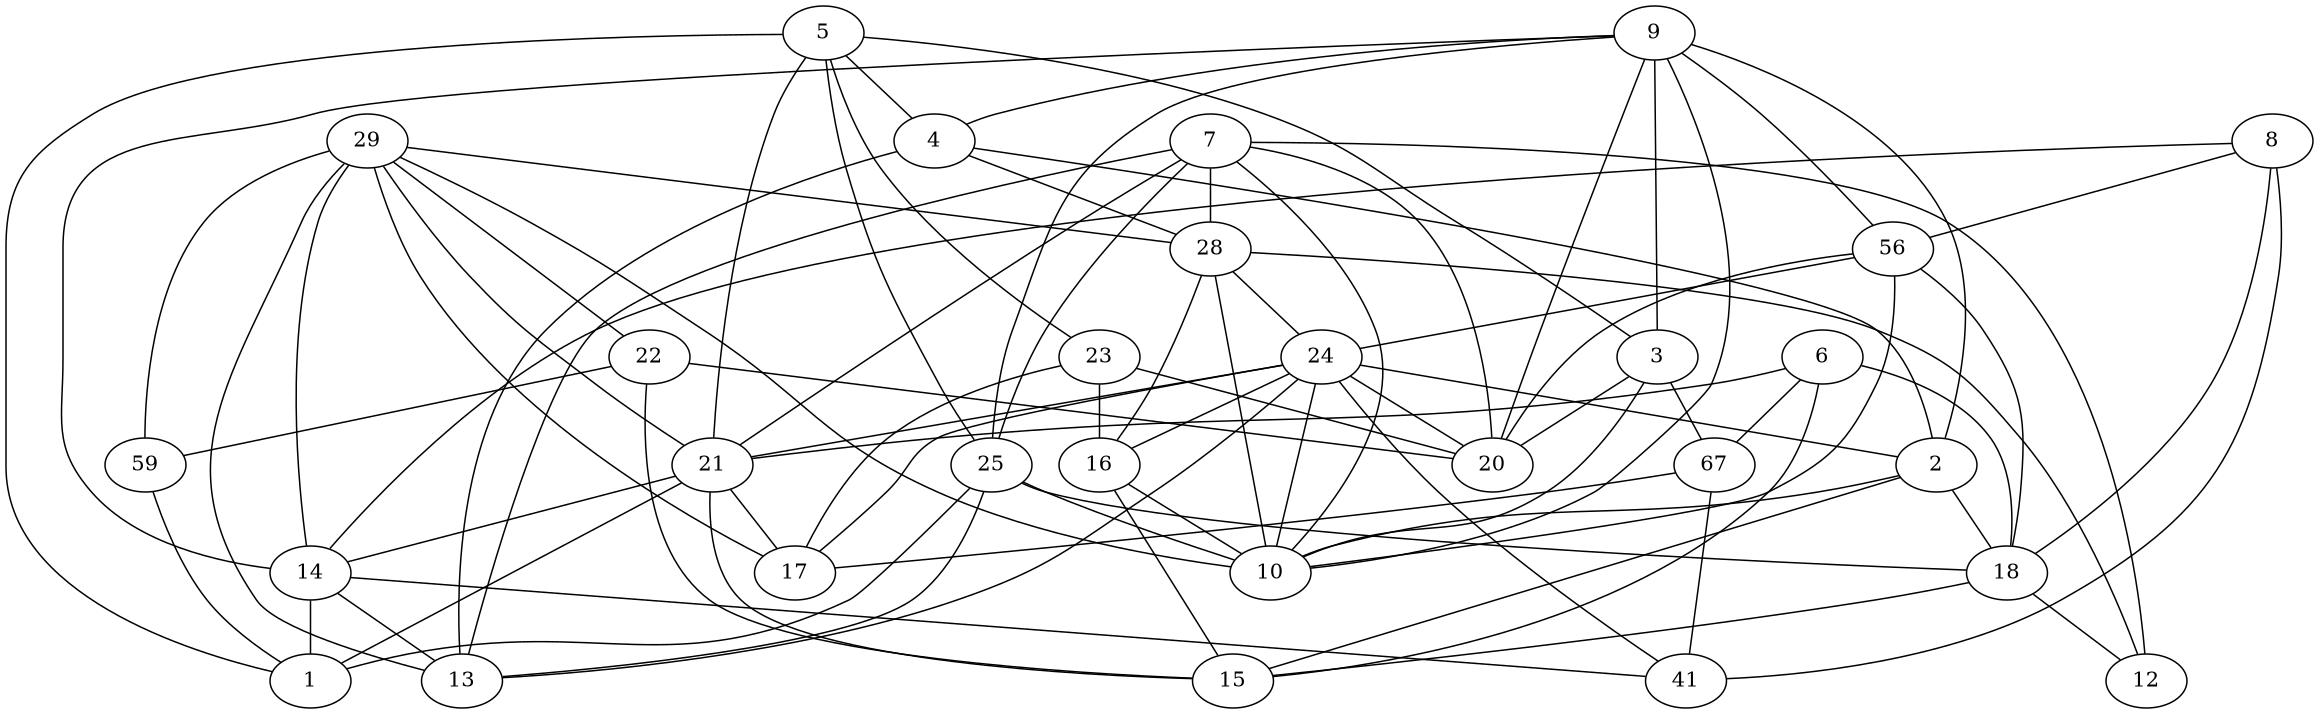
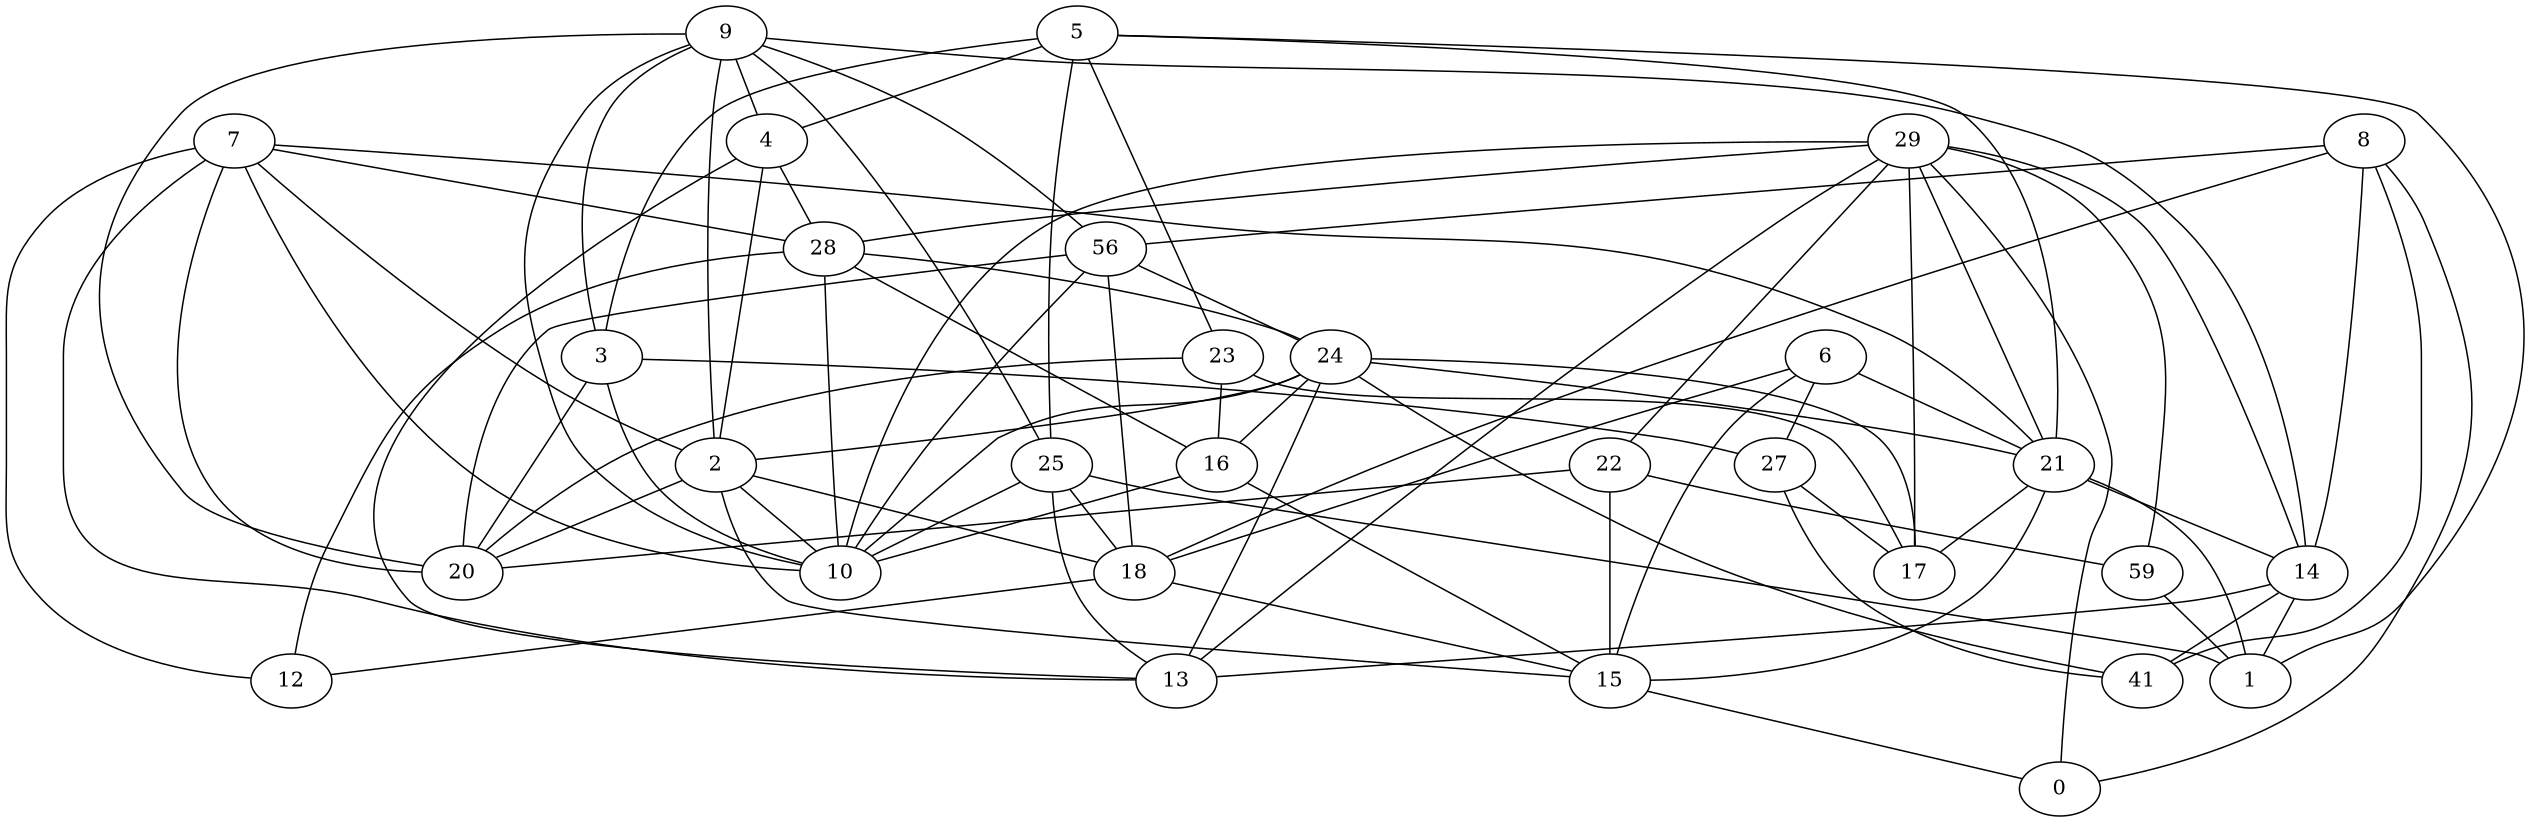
edge "7" -- "25": now "7" -- "2"
edge "24" -- "20": now "2" -- "20"
node "67": label "67" -> "27"
node "0": added
